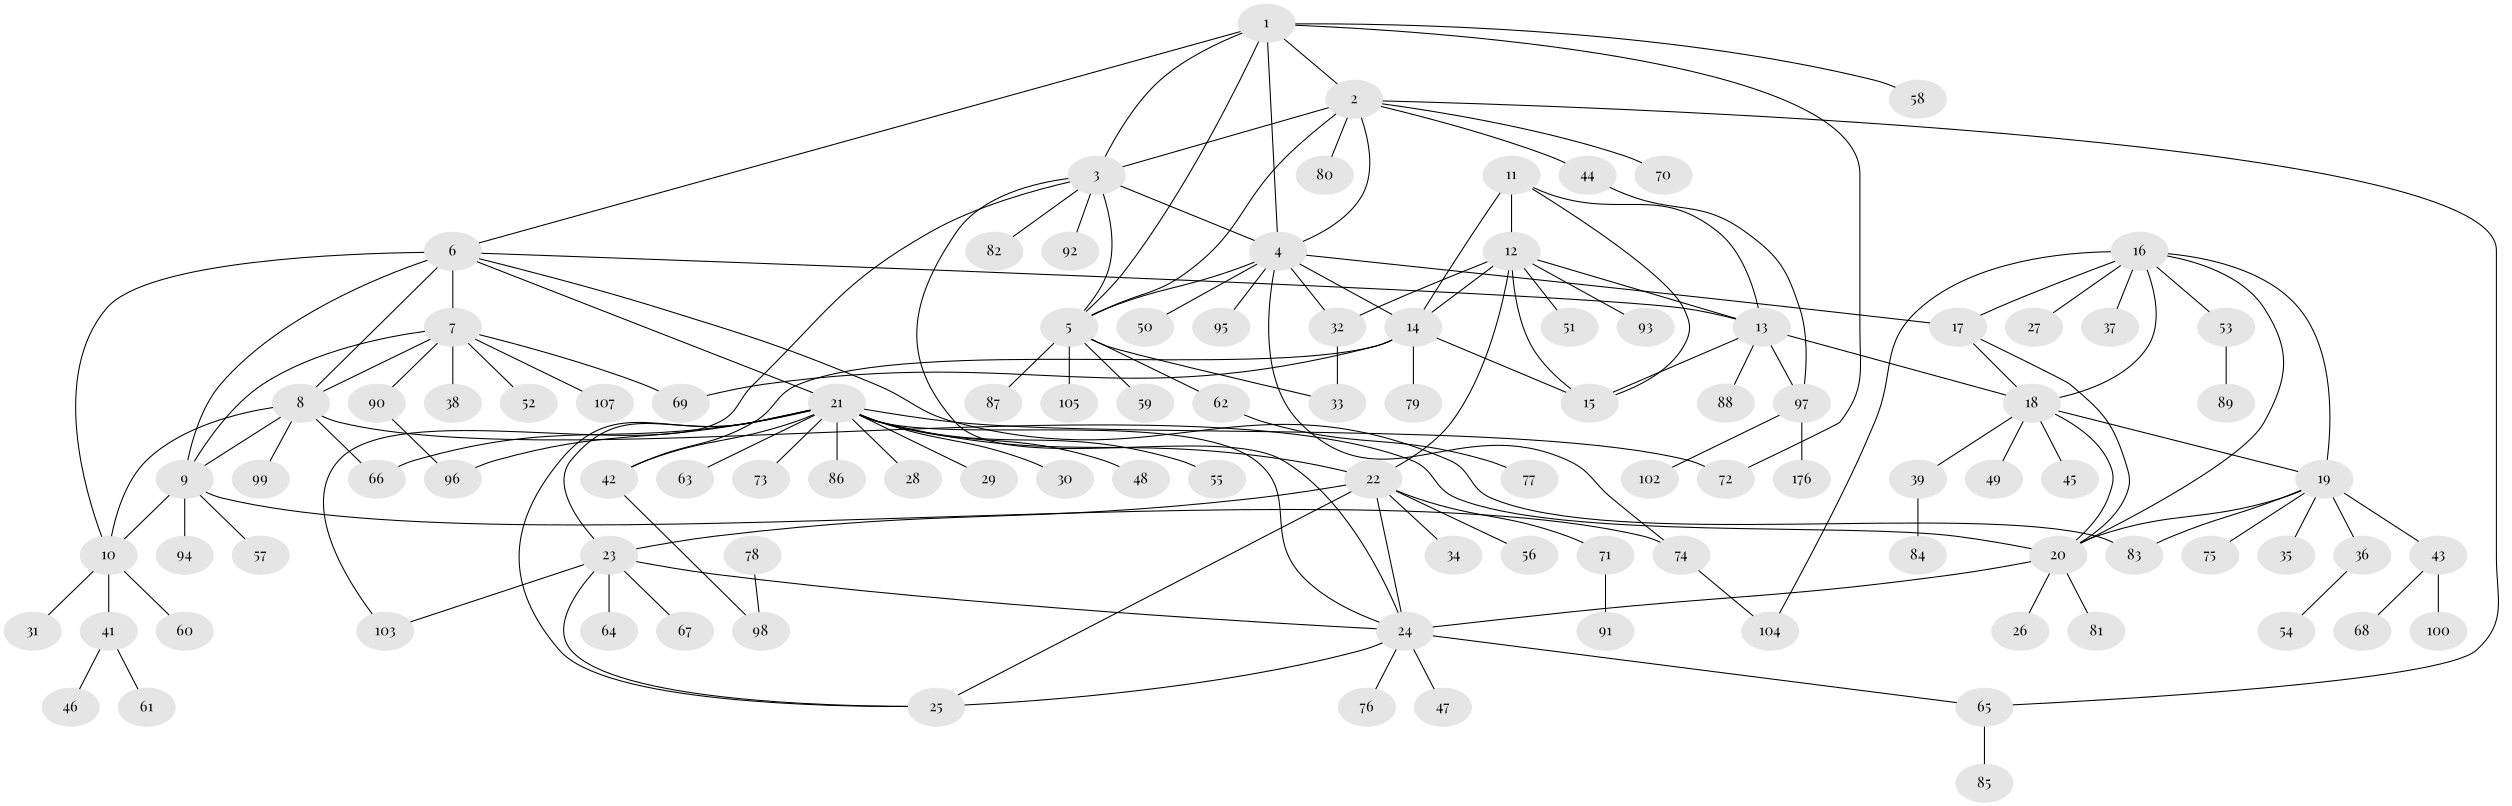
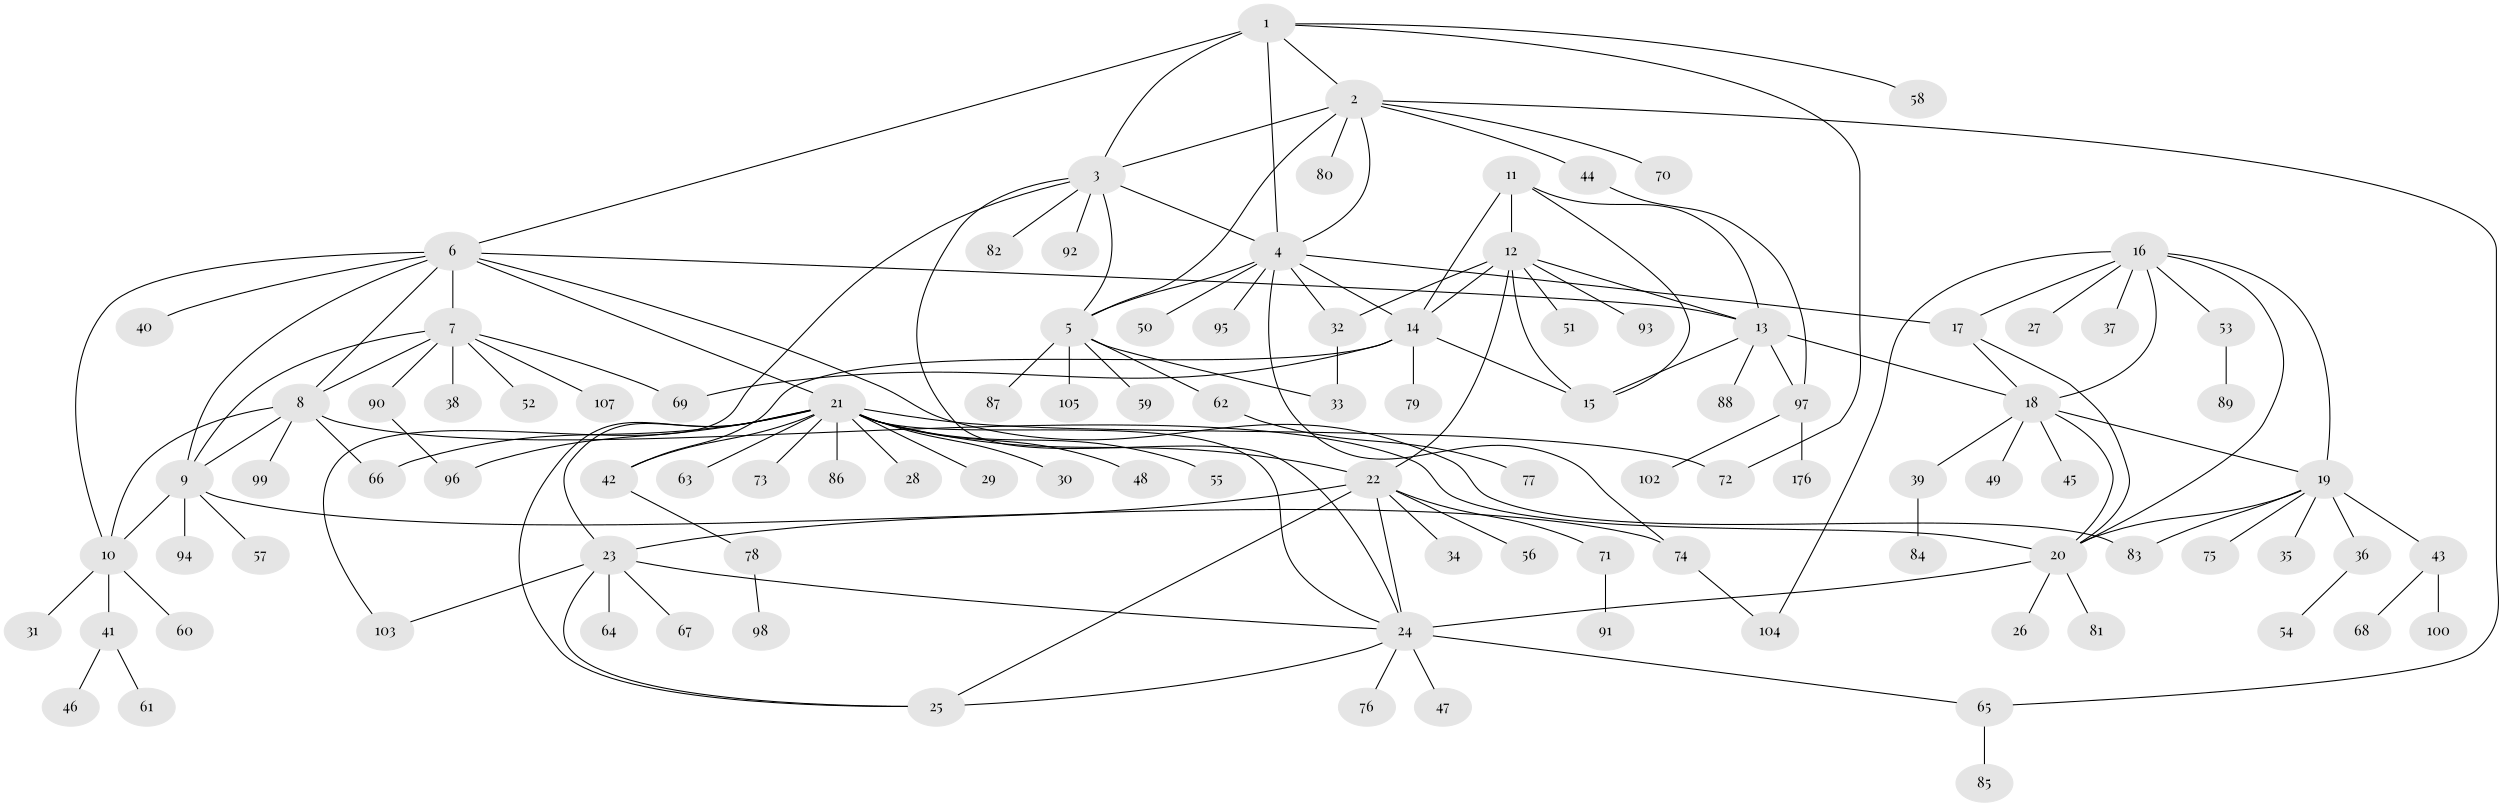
edge "1" -- "5": removed
node "40": added
edge "42" -- "98": now "42" -- "78"
